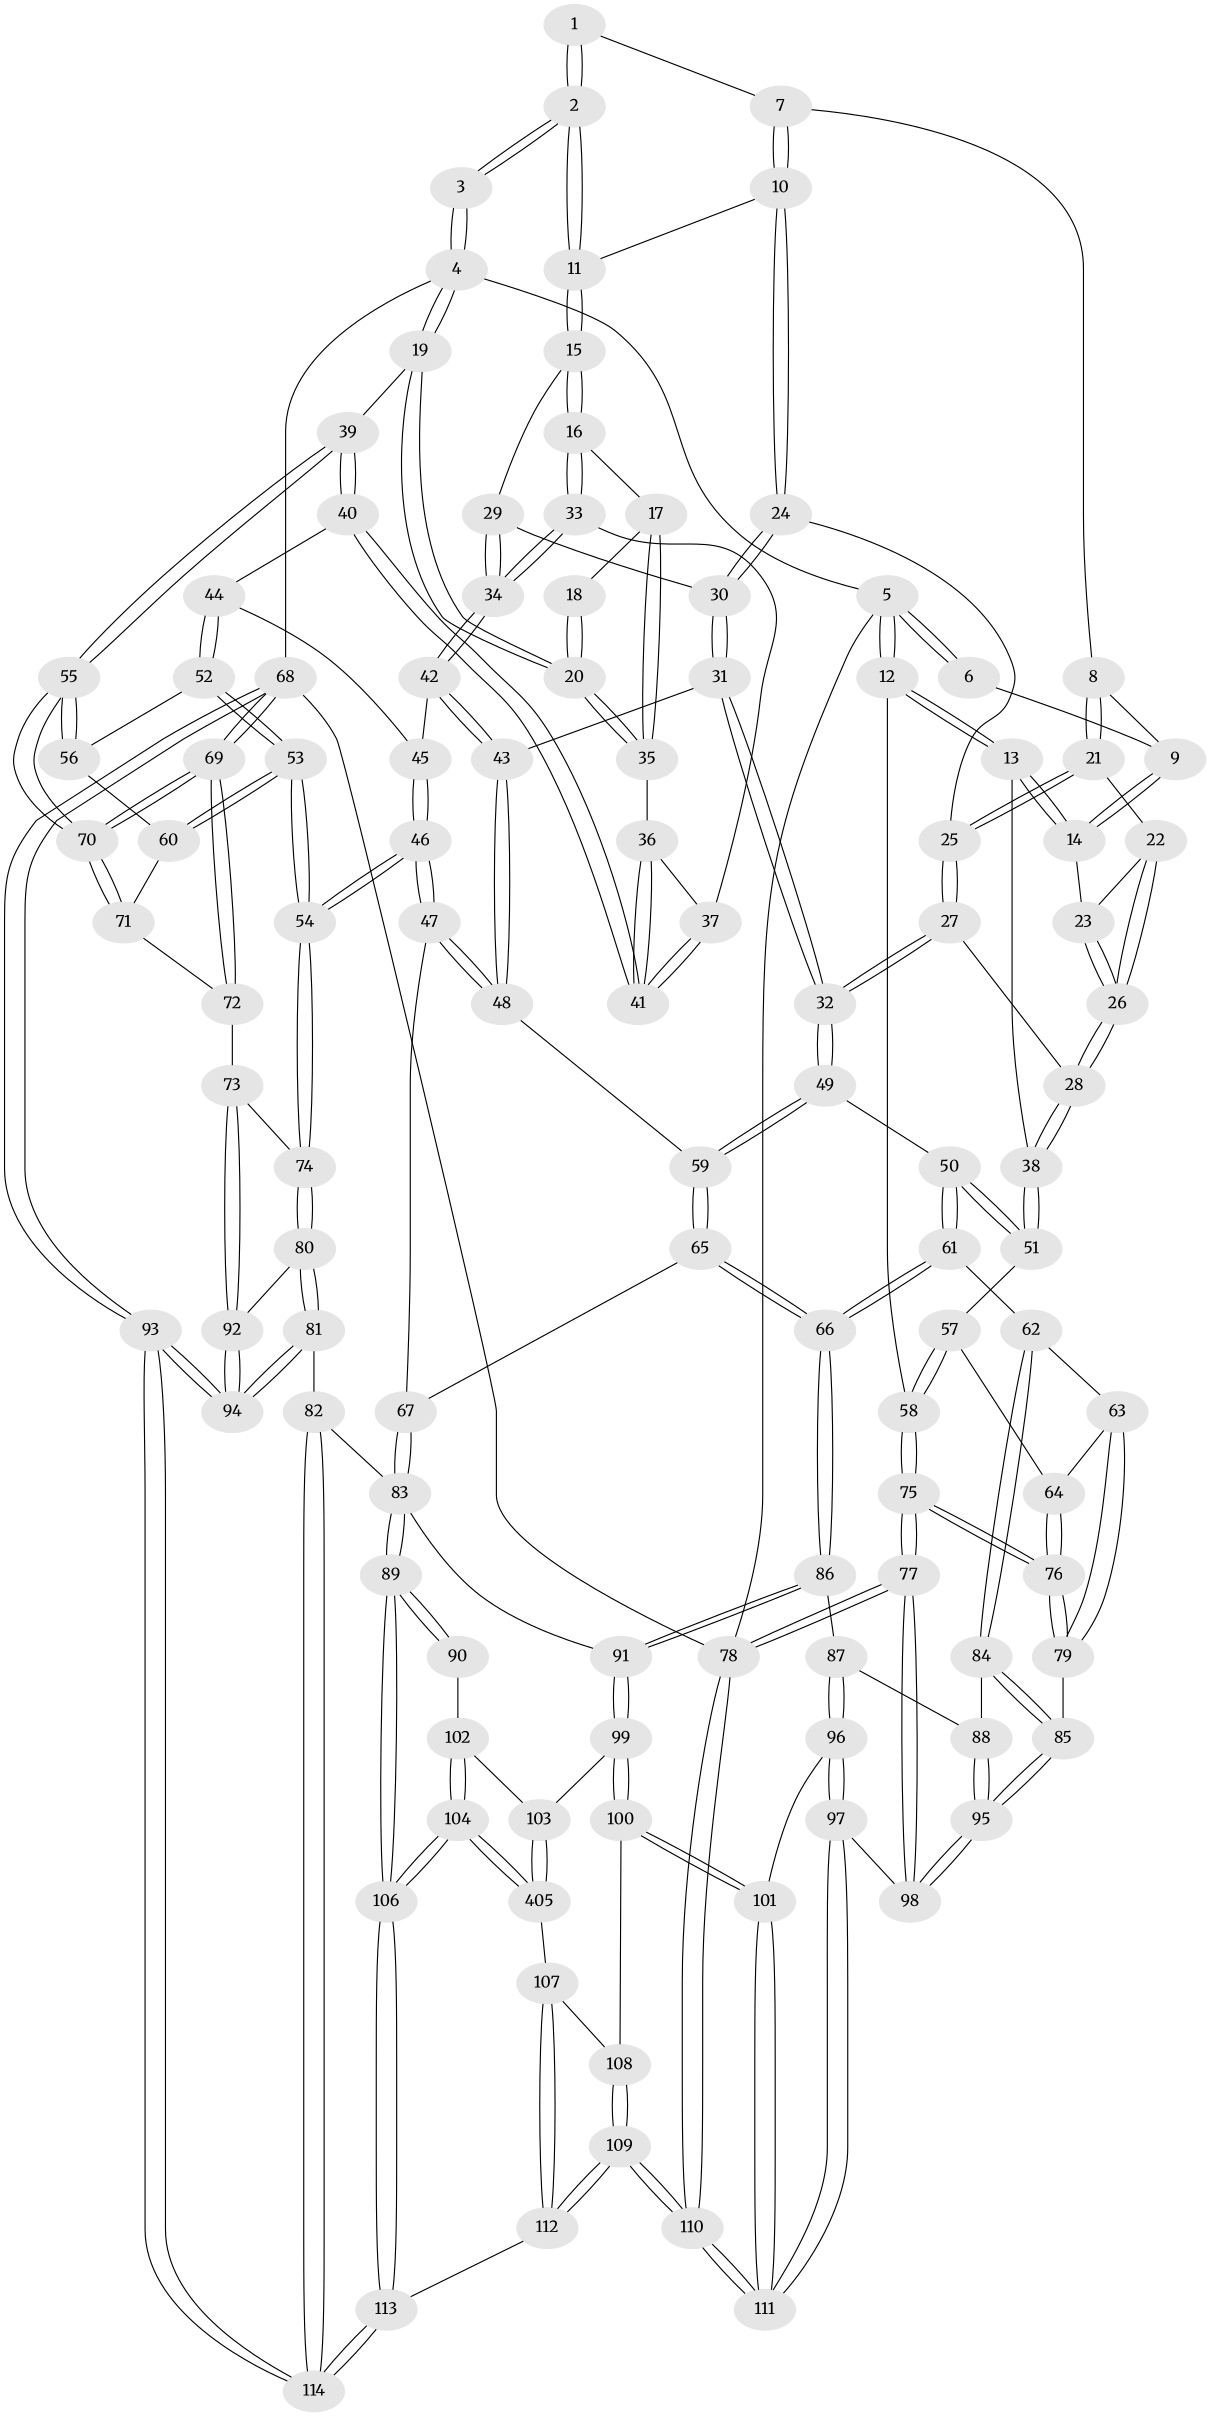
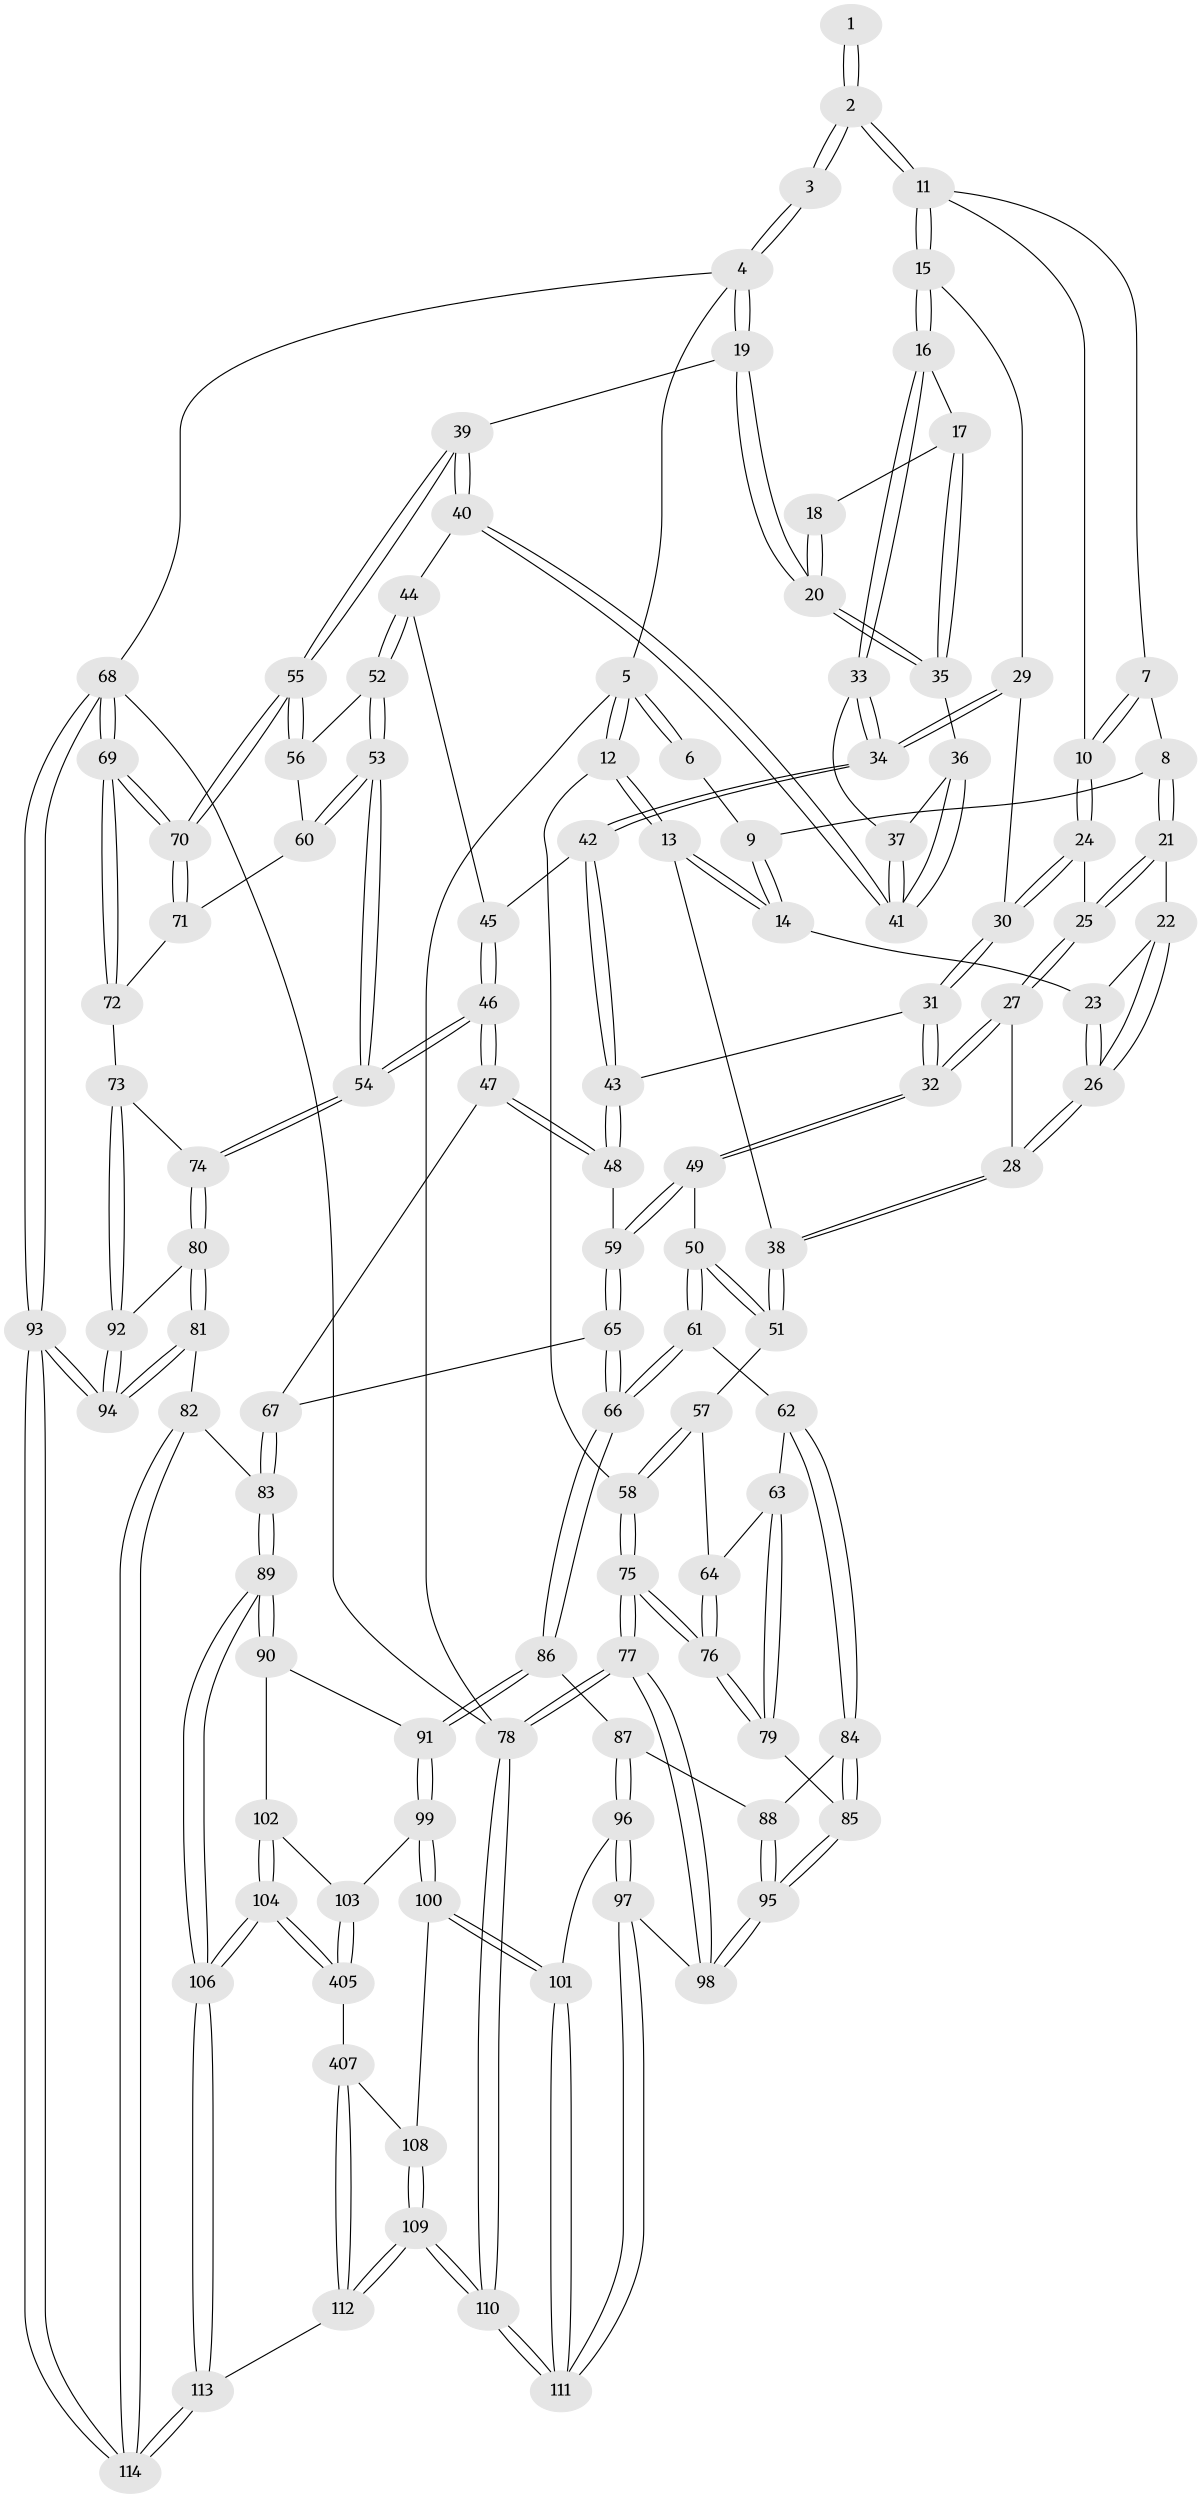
edge "1" -- "7": now "11" -- "7"
edge "83" -- "91": now "90" -- "91"
node "107": label "107" -> "407"
